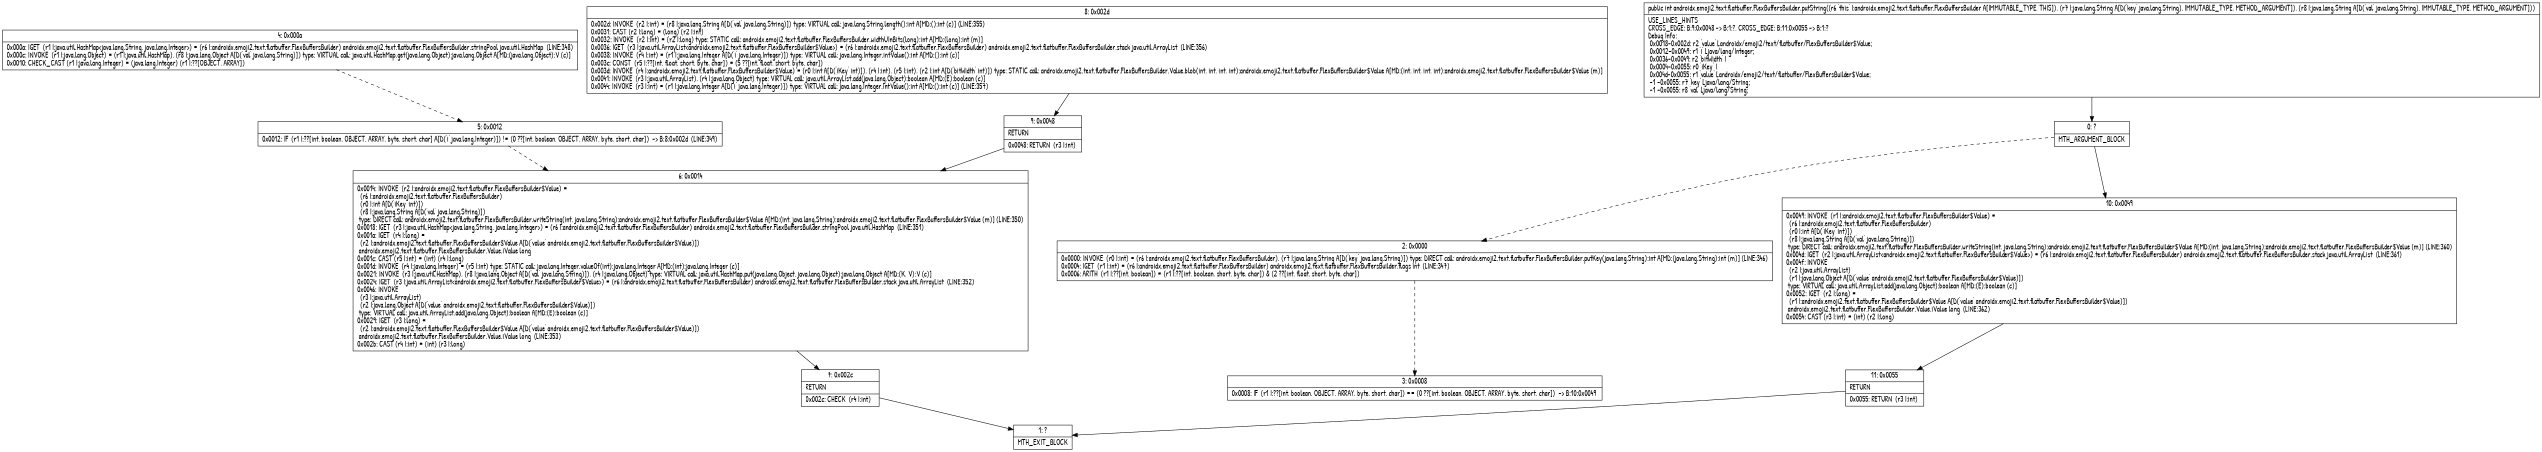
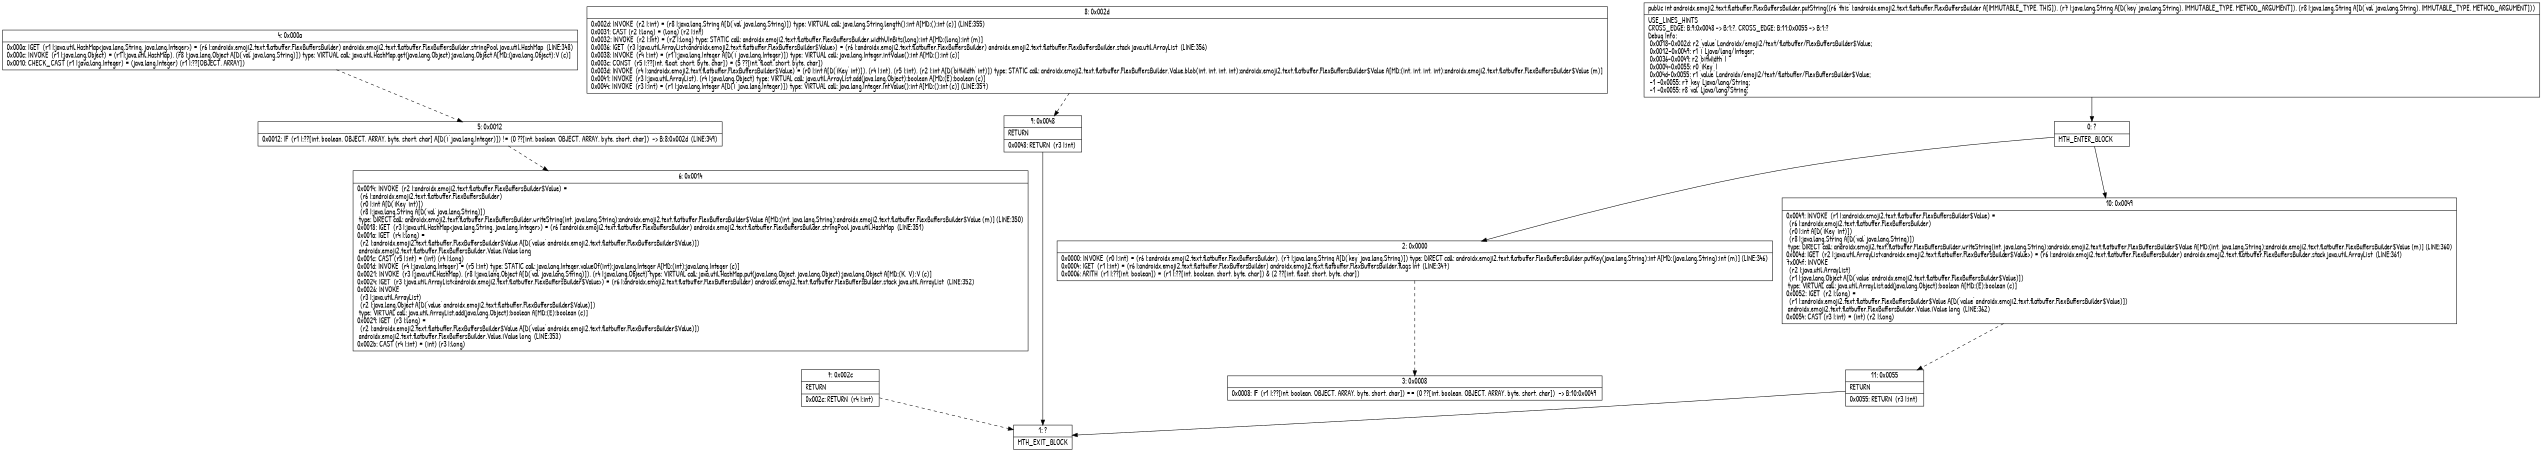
edge "8: 0x002d" -> "9: 0x0048": style solid -> dashed
node "0: ?": text "MTH_ARGUMENT_BLOCK" -> "MTH_ENTER_BLOCK"
edge "9: 0x0048" -> "6: 0x0014": now "9: 0x0048" -> "1: ?"
edge "0: ?" -> "2: 0x0000": style dashed -> solid
node "10: 0x0049": text "0x004f: INVOKE" -> "7x004f: INVOKE"
node "6: 0x0014": text "0x0046: INVOKE" -> "0x0026: INVOKE"
edge "10: 0x0049" -> "11: 0x0055": style solid -> dashed
edge "6: 0x0014" -> "7: 0x002c": removed
node "7: 0x002c": text "0x002c: CHECK  (r4 I:int)" -> "0x002c: RETURN  (r4 I:int)"
edge "7: 0x002c" -> "1: ?": style solid -> dashed
